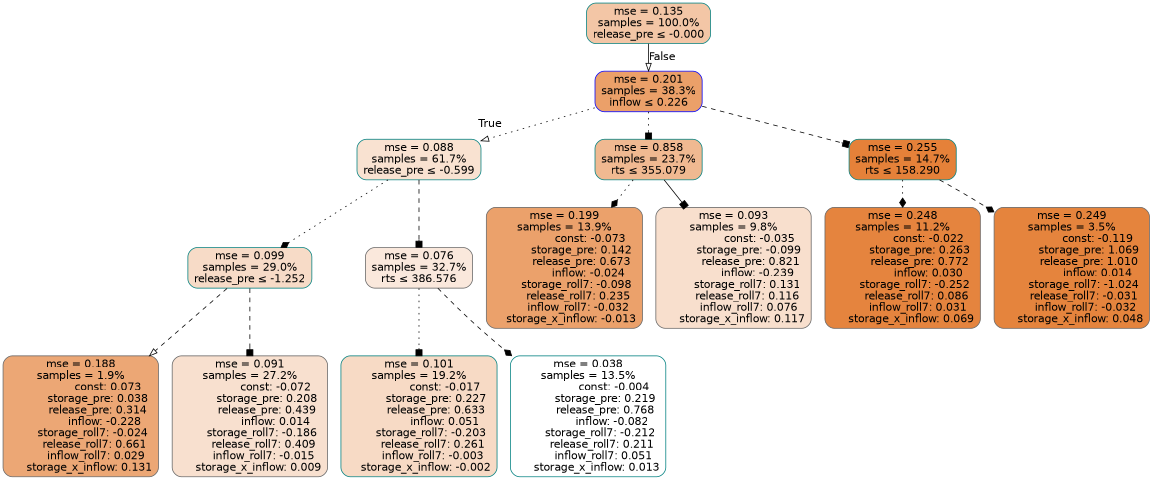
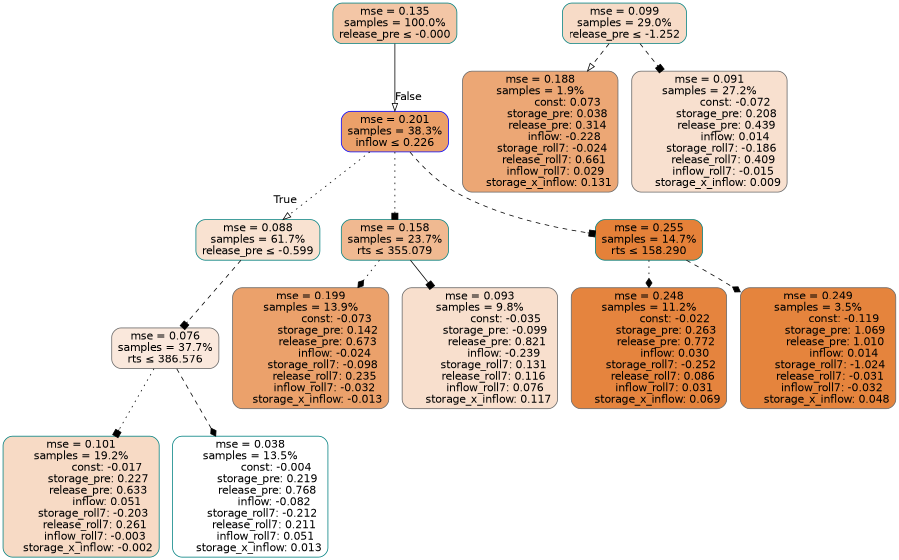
node "mse = 0.858 samples = 23.7% rts ≤ 355.079": label "mse = 0.858 samples = 23.7% rts ≤ 355.079" -> "mse = 0.158 samples = 23.7% rts ≤ 355.079"
edge "mse = 0.088 samples = 61.7% release_pre ≤ -0.599" -> "mse = 0.099 samples = 29.0% release_pre ≤ -1.252": removed
node "mse = 0.076 samples = 32.7% rts ≤ 386.576": label "mse = 0.076 samples = 32.7% rts ≤ 386.576" -> "mse = 0.076 samples = 37.7% rts ≤ 386.576"
